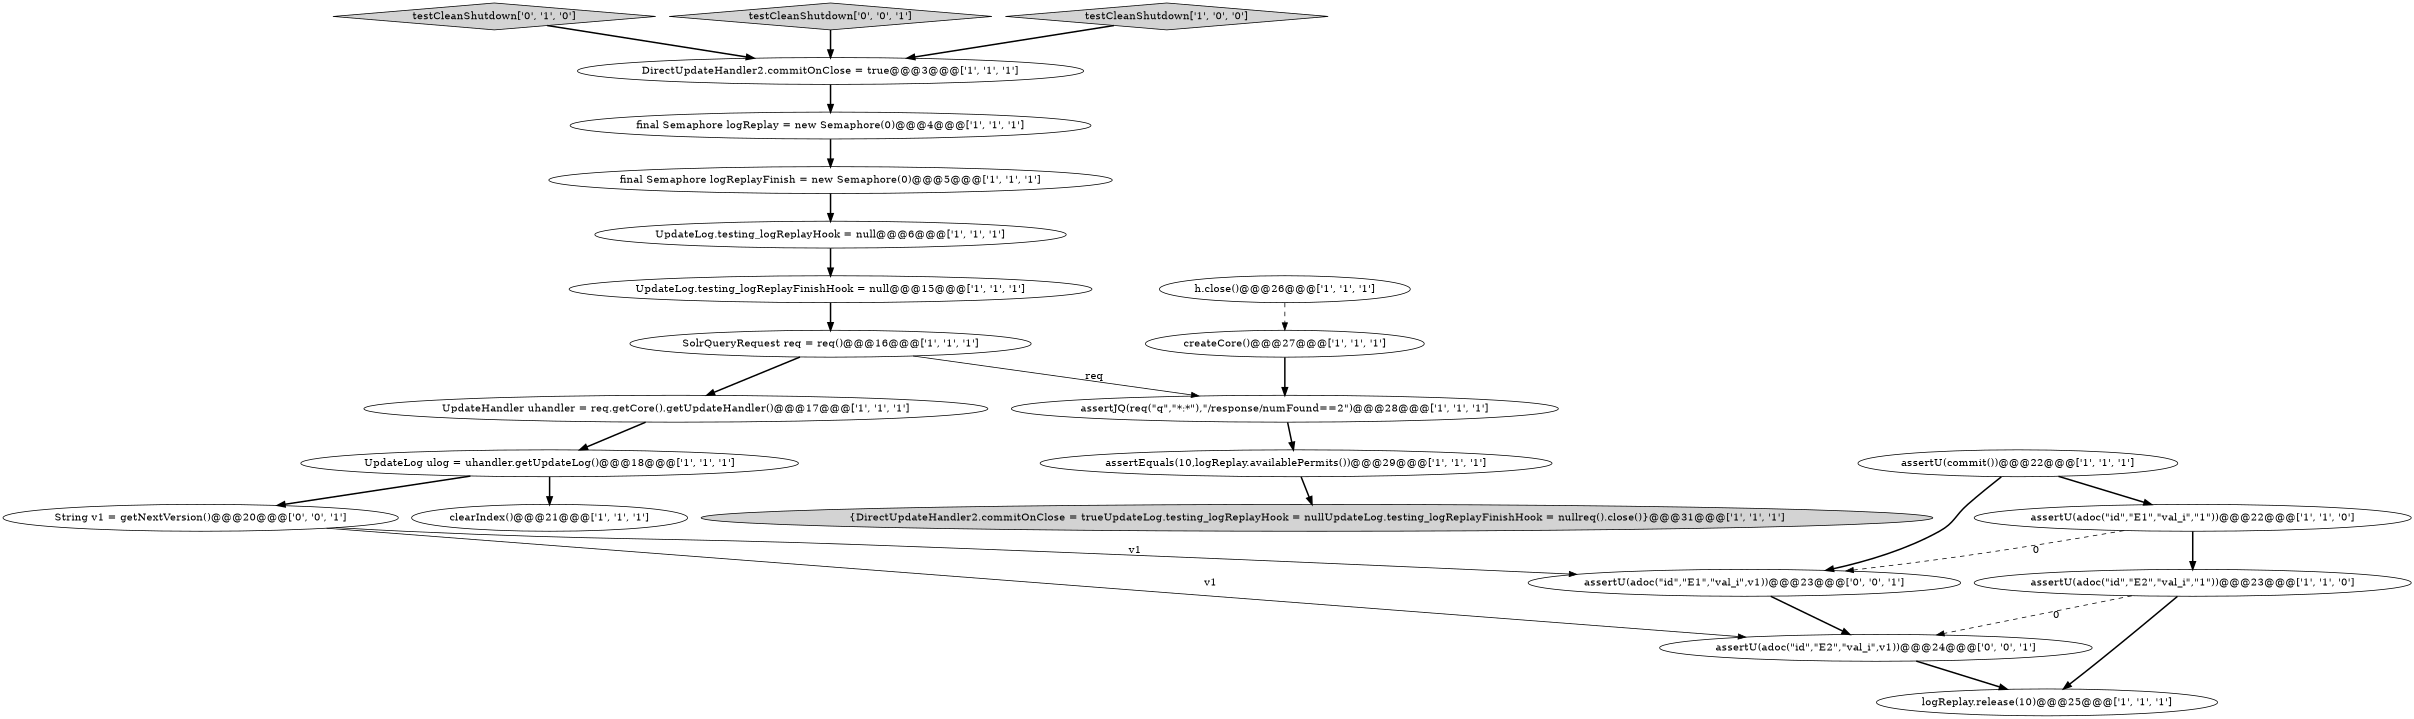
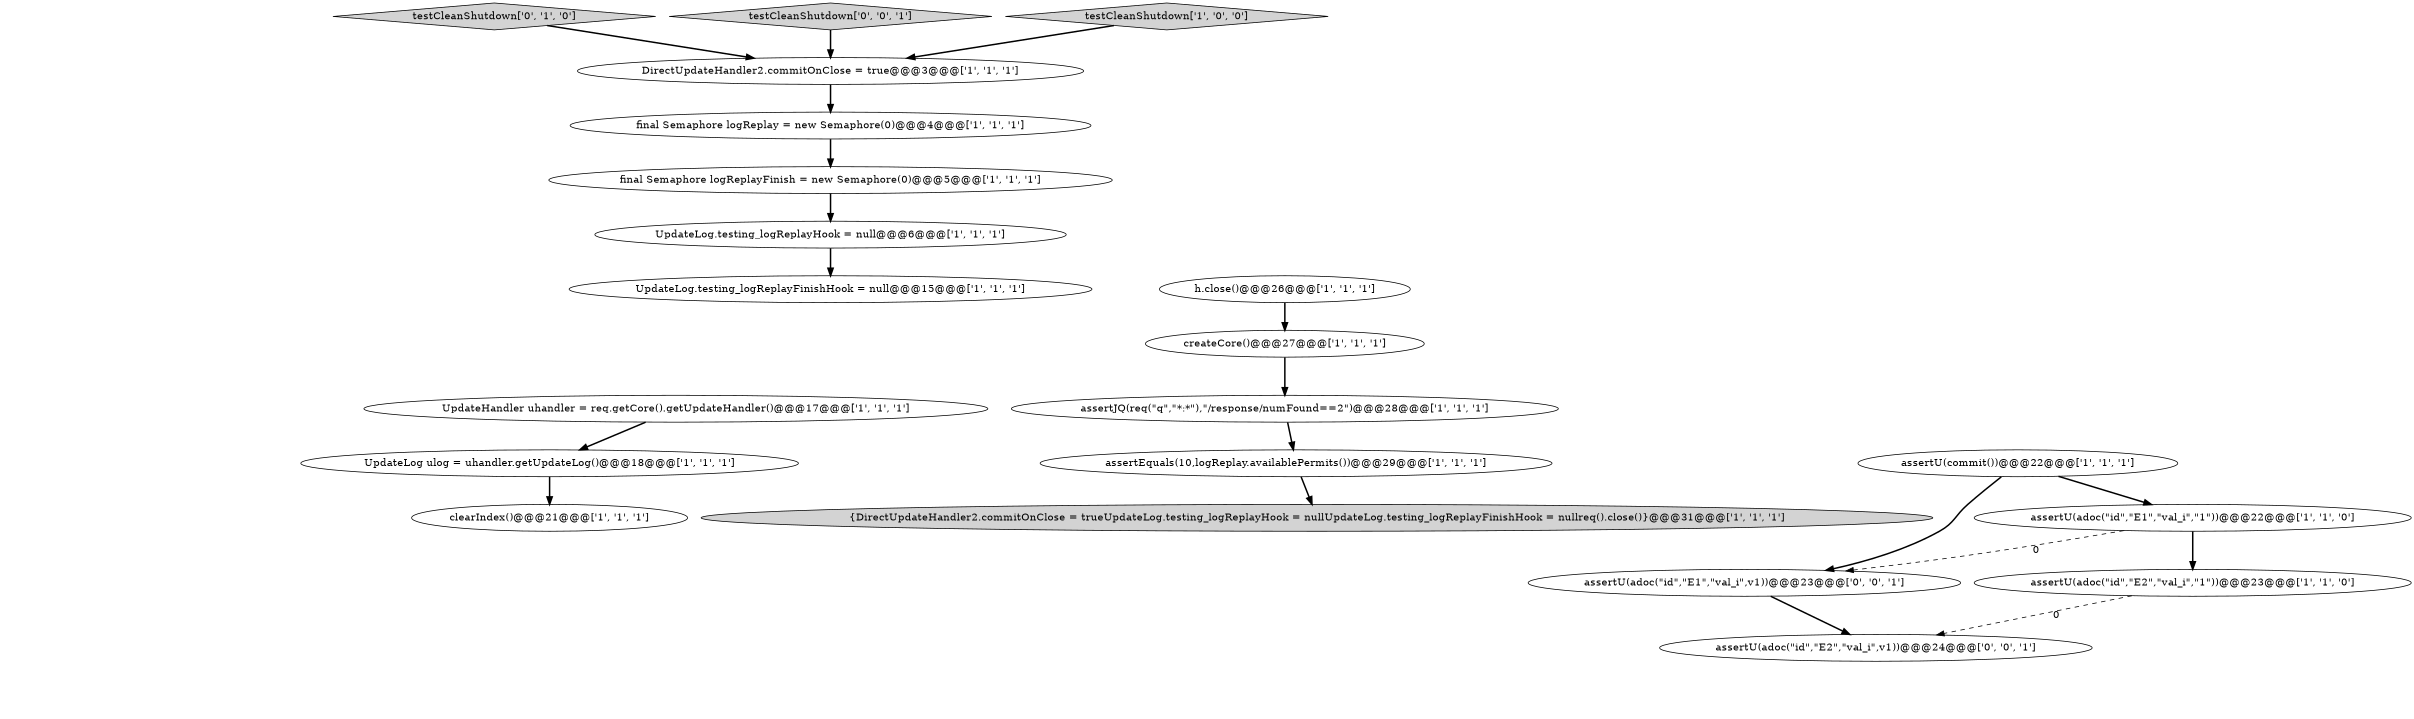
edge "h.close()@@@26@@@['1', '1', '1']" -> "createCore()@@@27@@@['1', '1', '1']": style dashed -> bold
node "SolrQueryRequest req = req()@@@16@@@['1', '1', '1']": removed
node "String v1 = getNextVersion()@@@20@@@['0', '0', '1']": removed
node "logReplay.release(10)@@@25@@@['1', '1', '1']": removed
